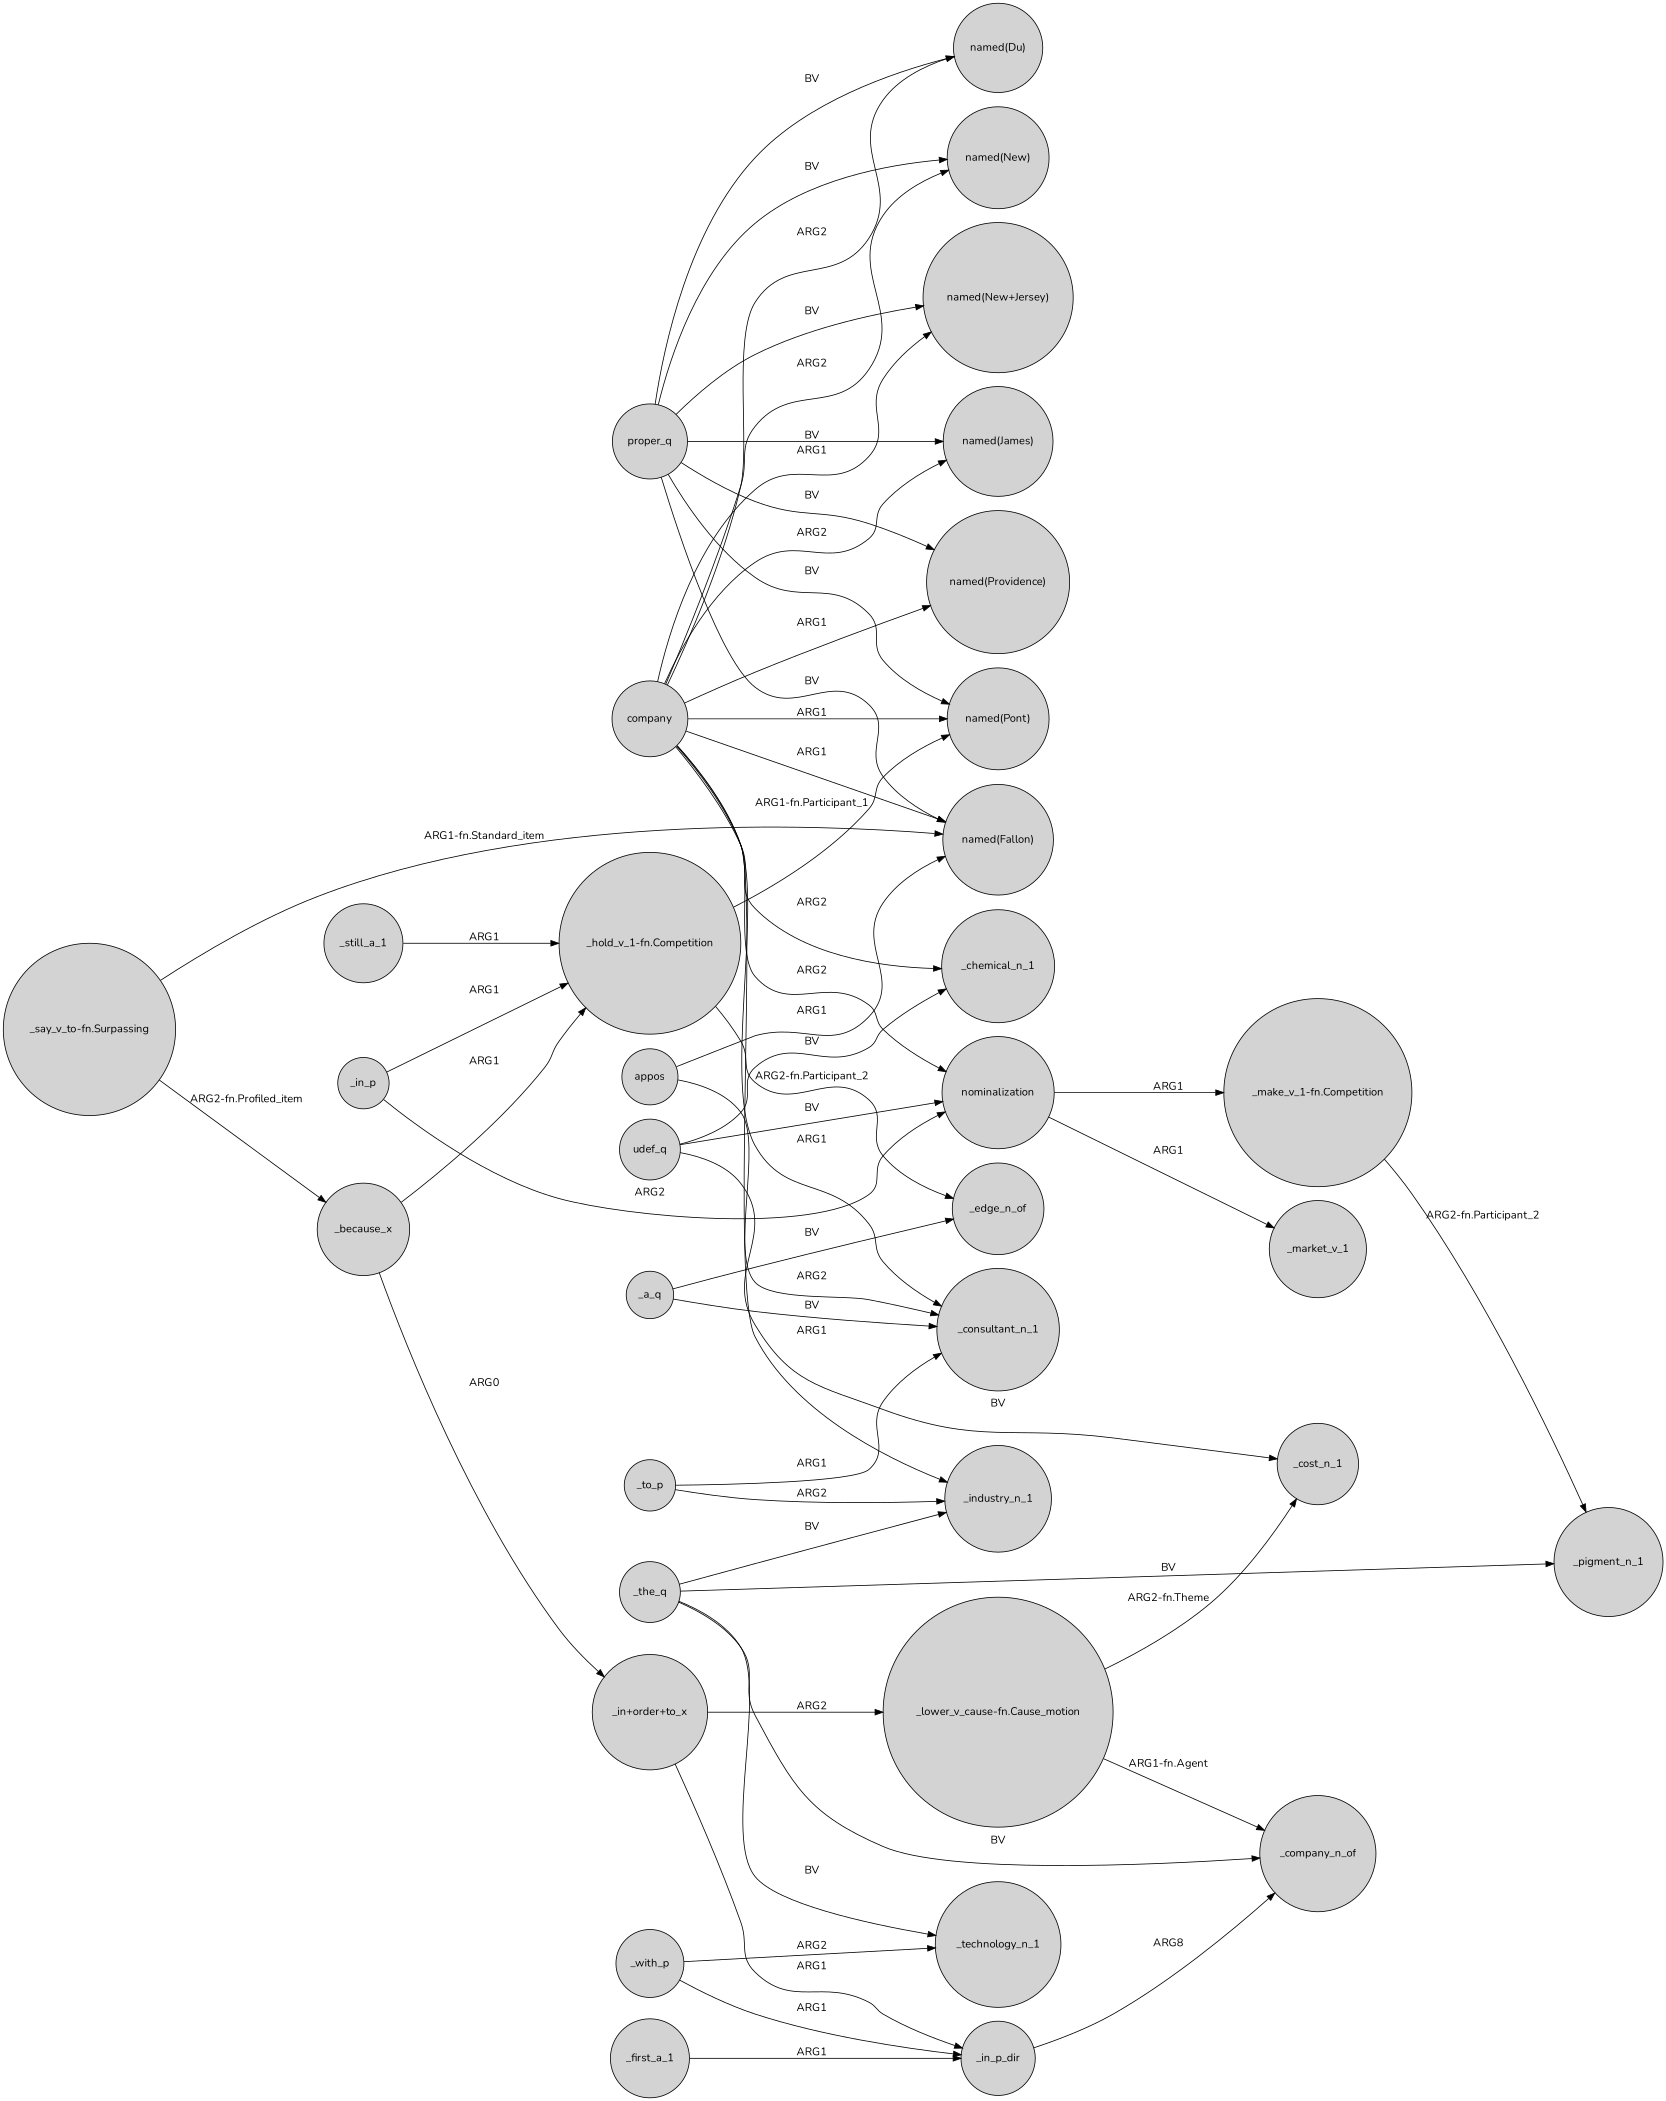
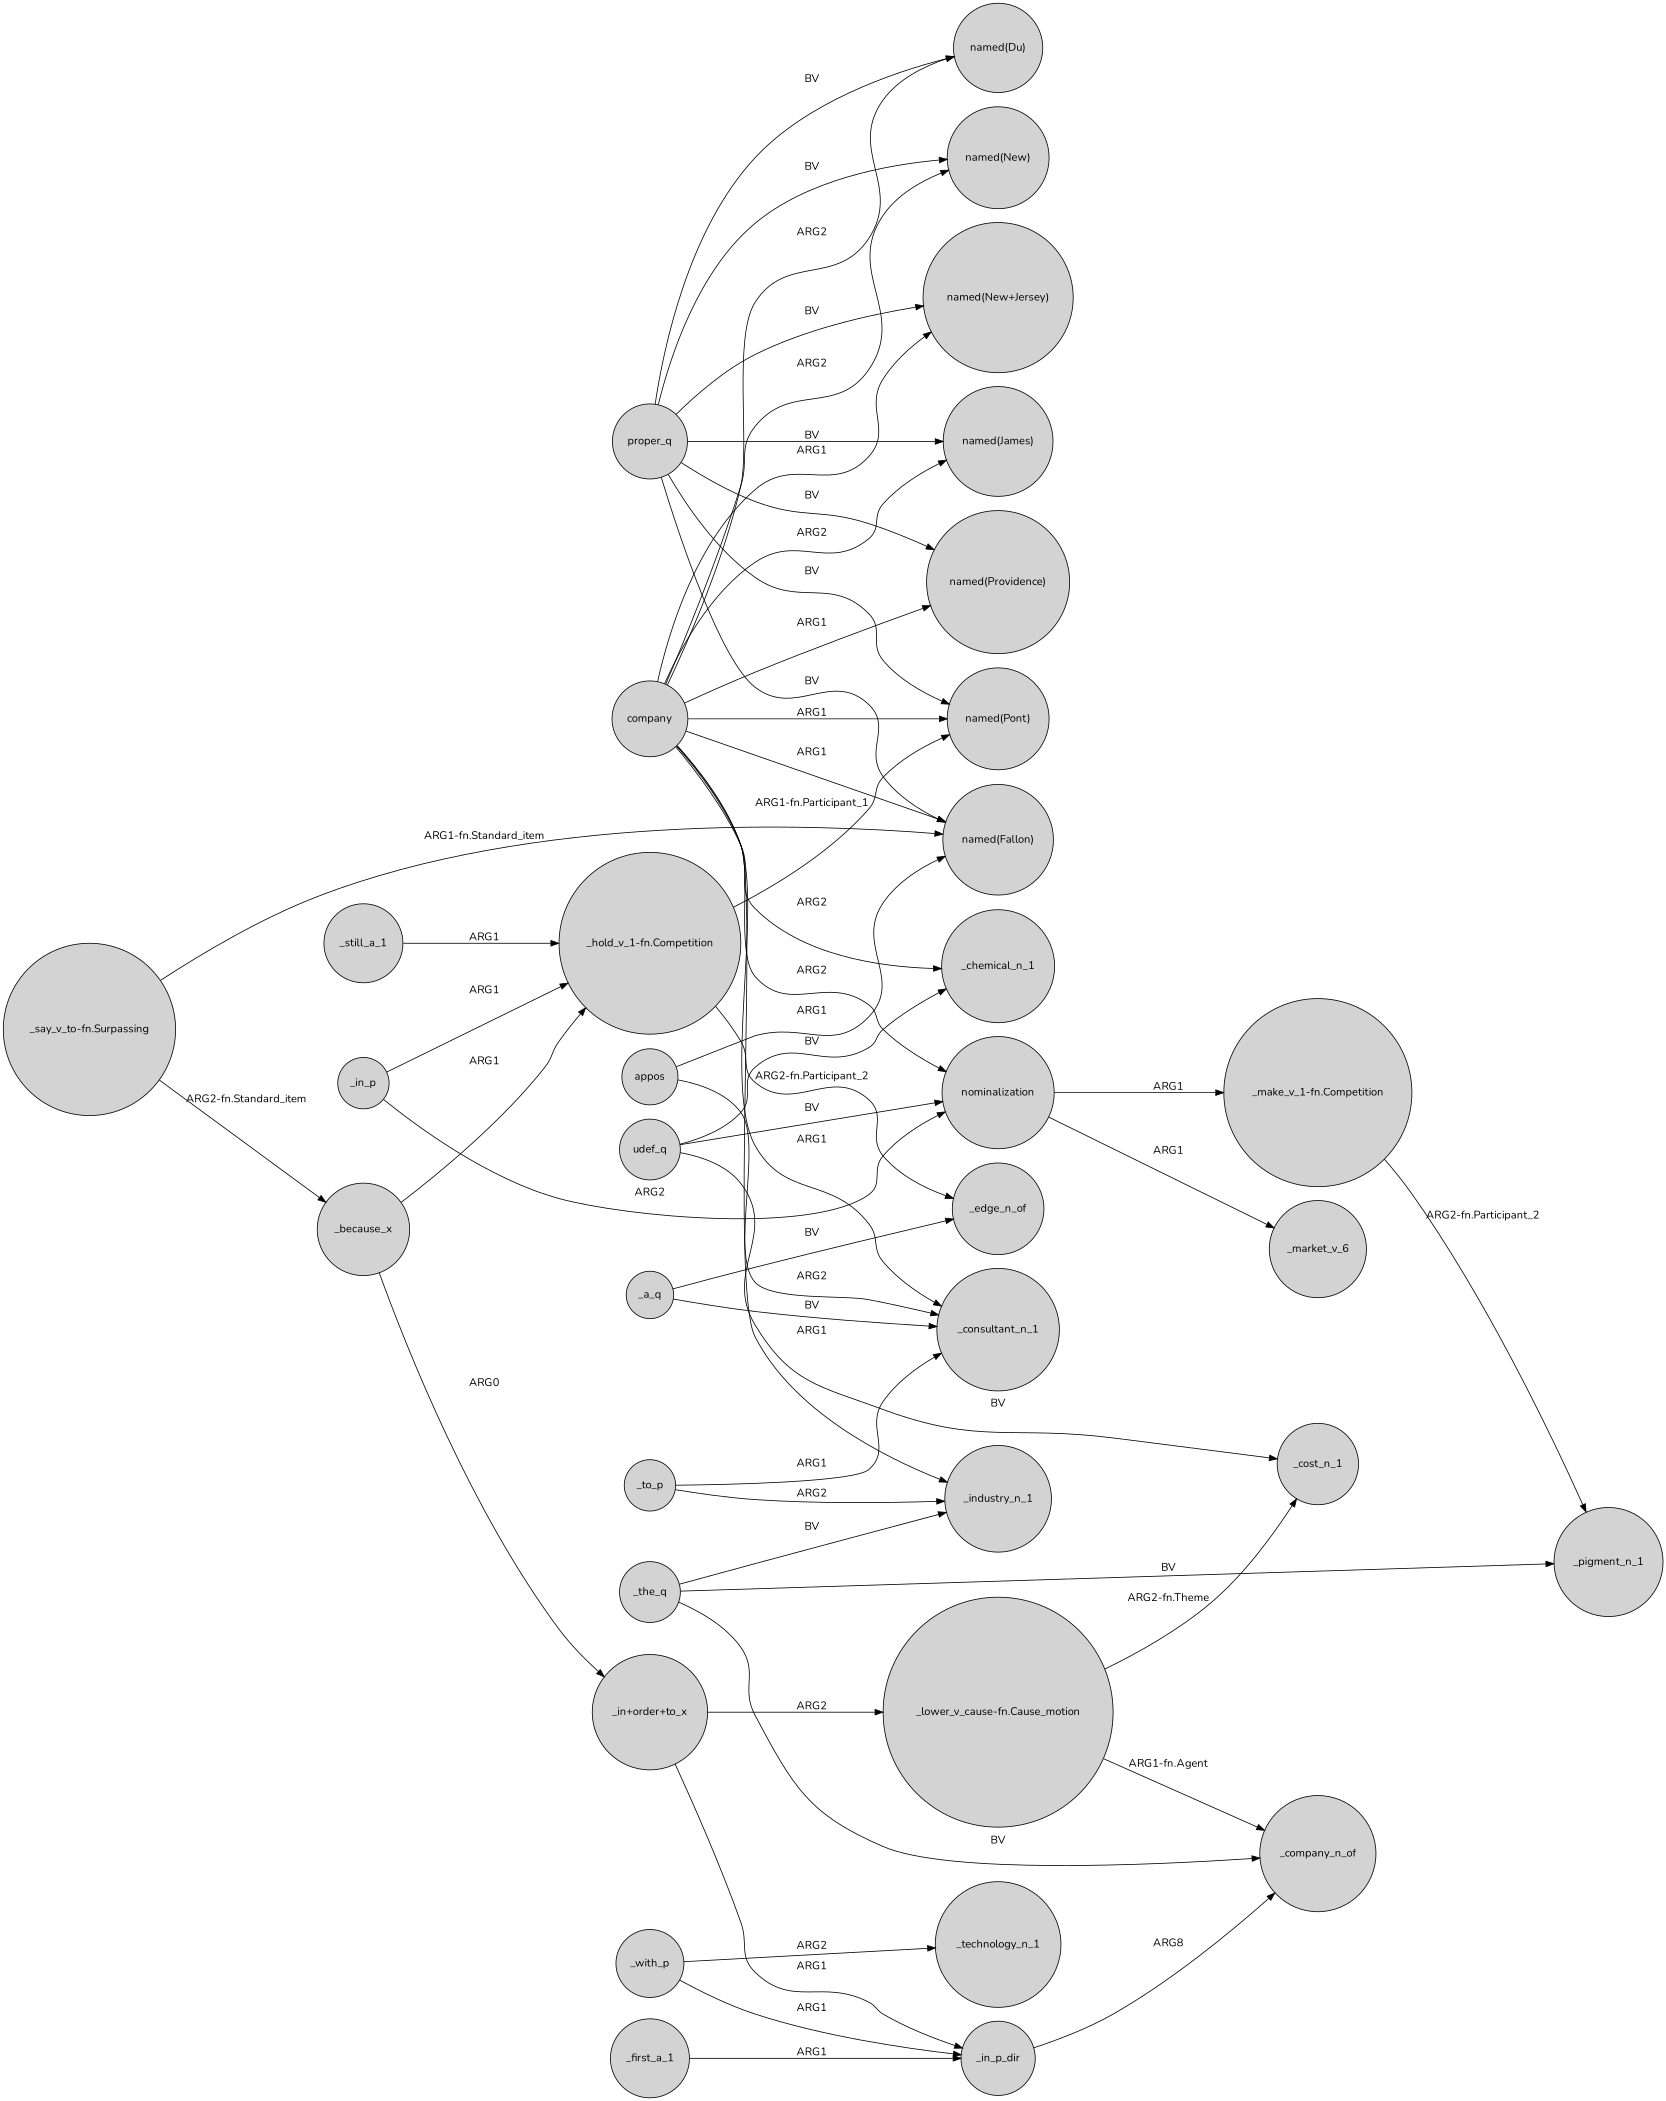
edge "_say_v_to-fn.Surpassing" -> "_because_x": label "ARG2-fn.Profiled_item" -> "ARG2-fn.Standard_item"
node "_market_v_1": label "_market_v_1" -> "_market_v_6"
edge "_the_q" -> "_technology_n_1": removed, label "BV"
